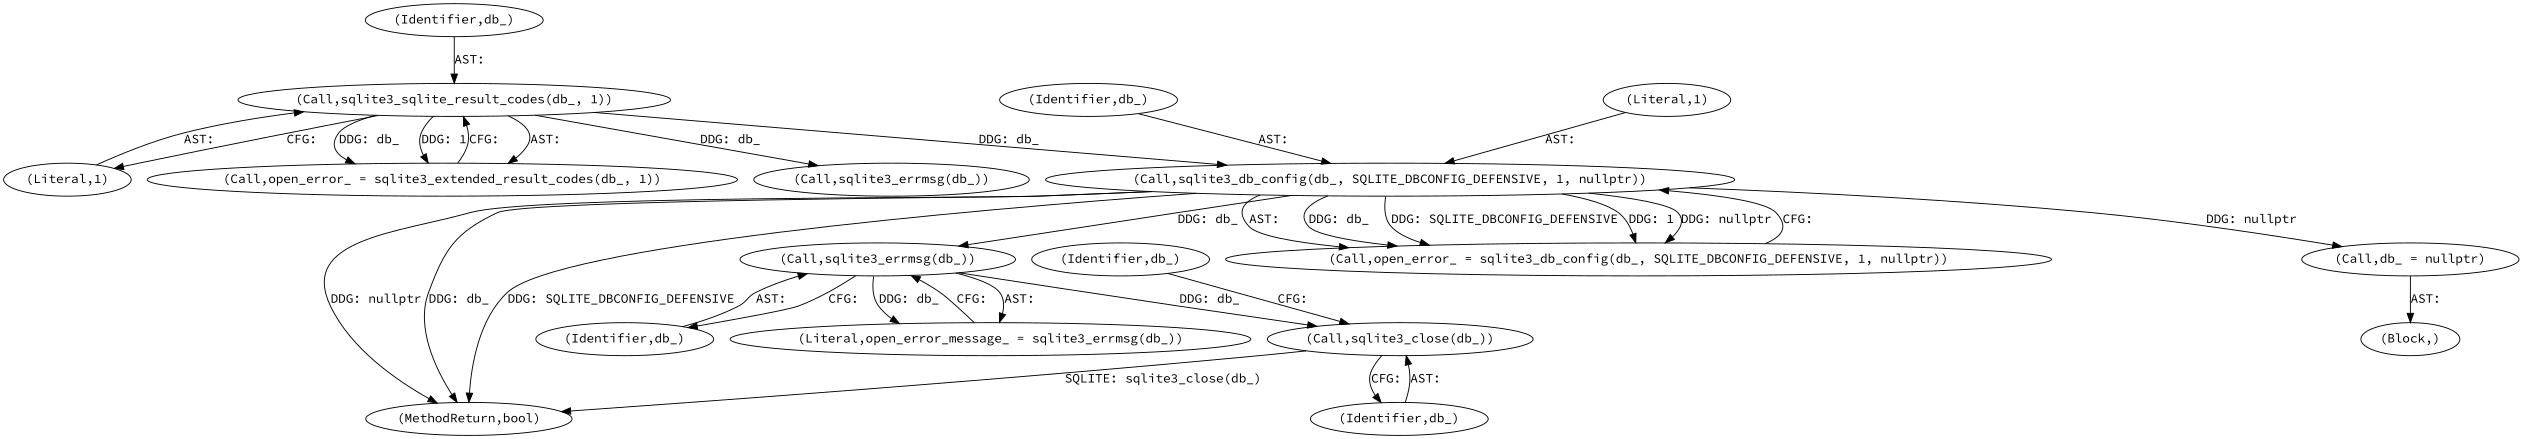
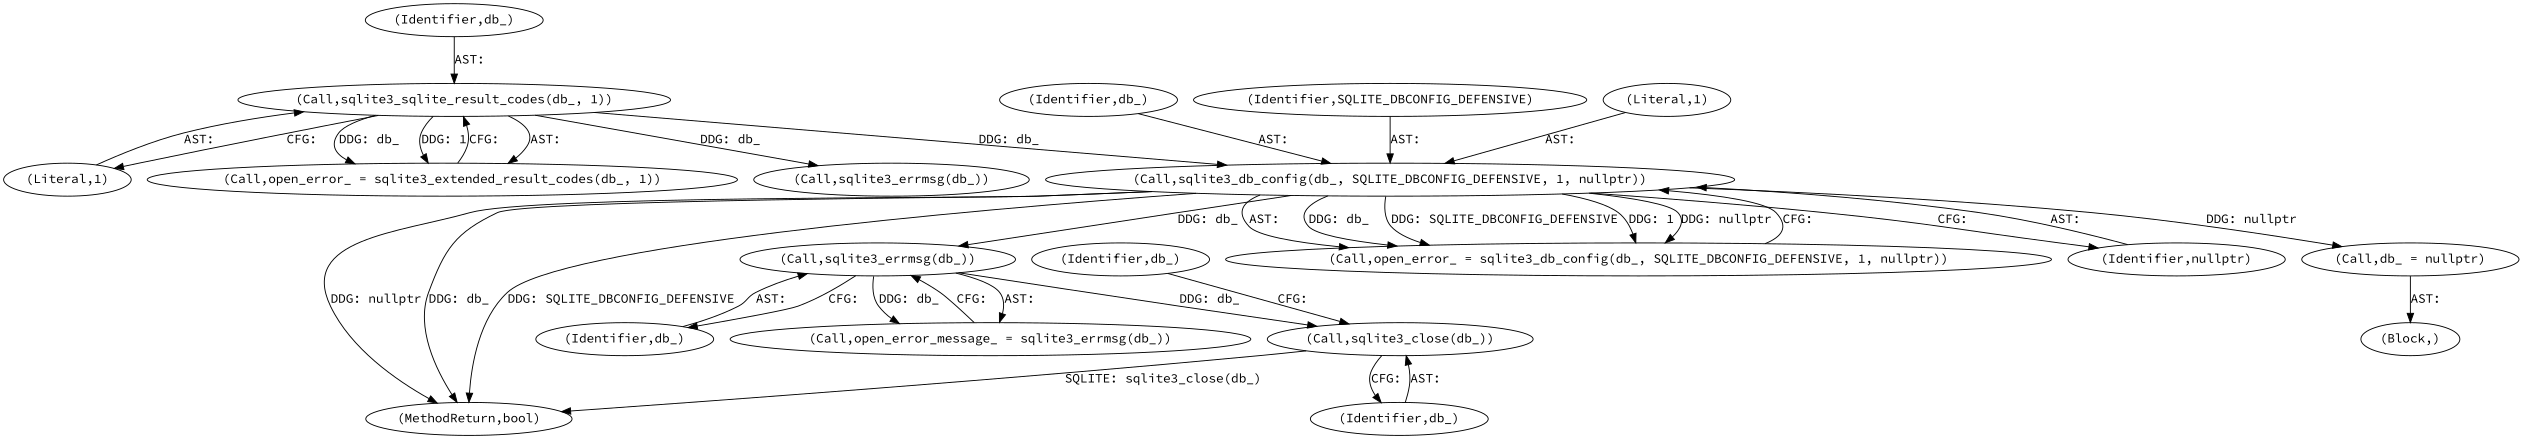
node "(Identifier,SQLITE_DBCONFIG_DEFENSIVE)": added
node "(Identifier,nullptr)": added
node "(Literal,open_error_message_ = sqlite3_errmsg(db_))": label "(Literal,open_error_message_ = sqlite3_errmsg(db_))" -> "(Call,open_error_message_ = sqlite3_errmsg(db_))"
